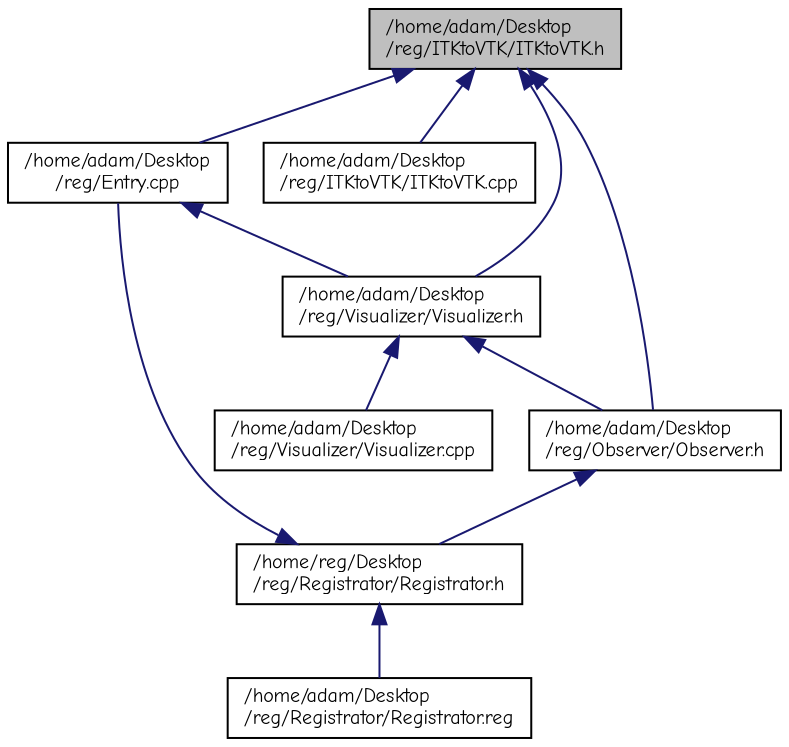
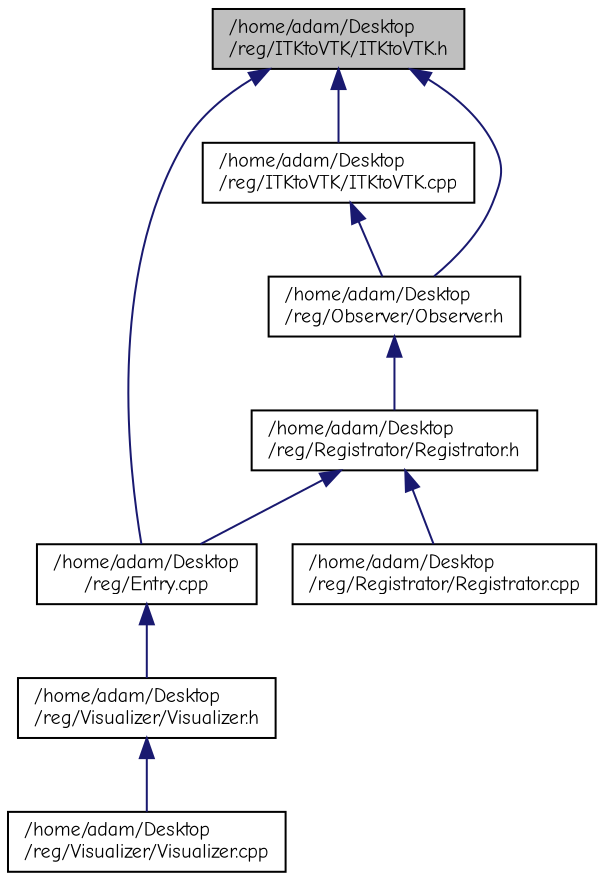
edge "/home/adam/Desktop /reg/Visualizer/Visualizer.h" -> "/home/adam/Desktop /reg/ITKtoVTK/ITKtoVTK.h": removed
edge "/home/adam/Desktop /reg/Observer/Observer.h" -> "/home/adam/Desktop /reg/Visualizer/Visualizer.h": now "/home/adam/Desktop /reg/Observer/Observer.h" -> "/home/adam/Desktop /reg/ITKtoVTK/ITKtoVTK.cpp"
node "/home/reg/Desktop /reg/Registrator/Registrator.h": label "/home/reg/Desktop /reg/Registrator/Registrator.h" -> "/home/adam/Desktop /reg/Registrator/Registrator.h"
node "/home/adam/Desktop /reg/Registrator/Registrator.reg": label "/home/adam/Desktop /reg/Registrator/Registrator.reg" -> "/home/adam/Desktop /reg/Registrator/Registrator.cpp"
